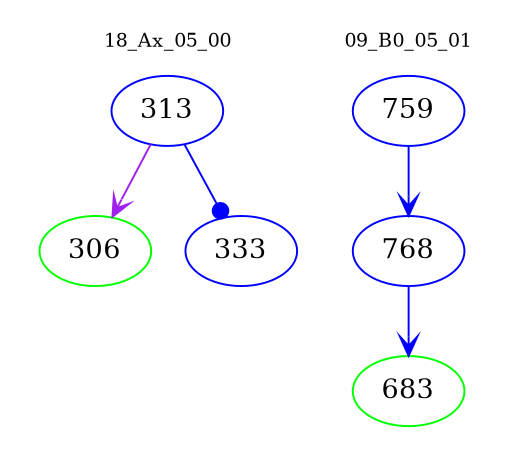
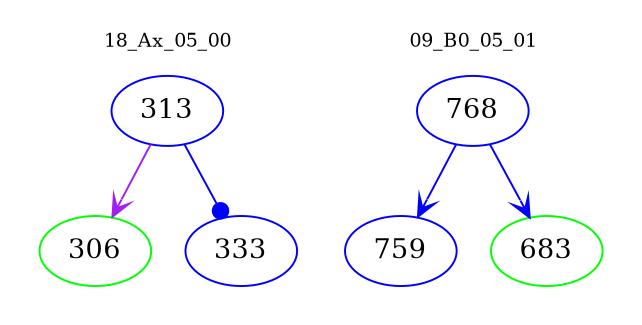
edge "759" -> "768": reversed
